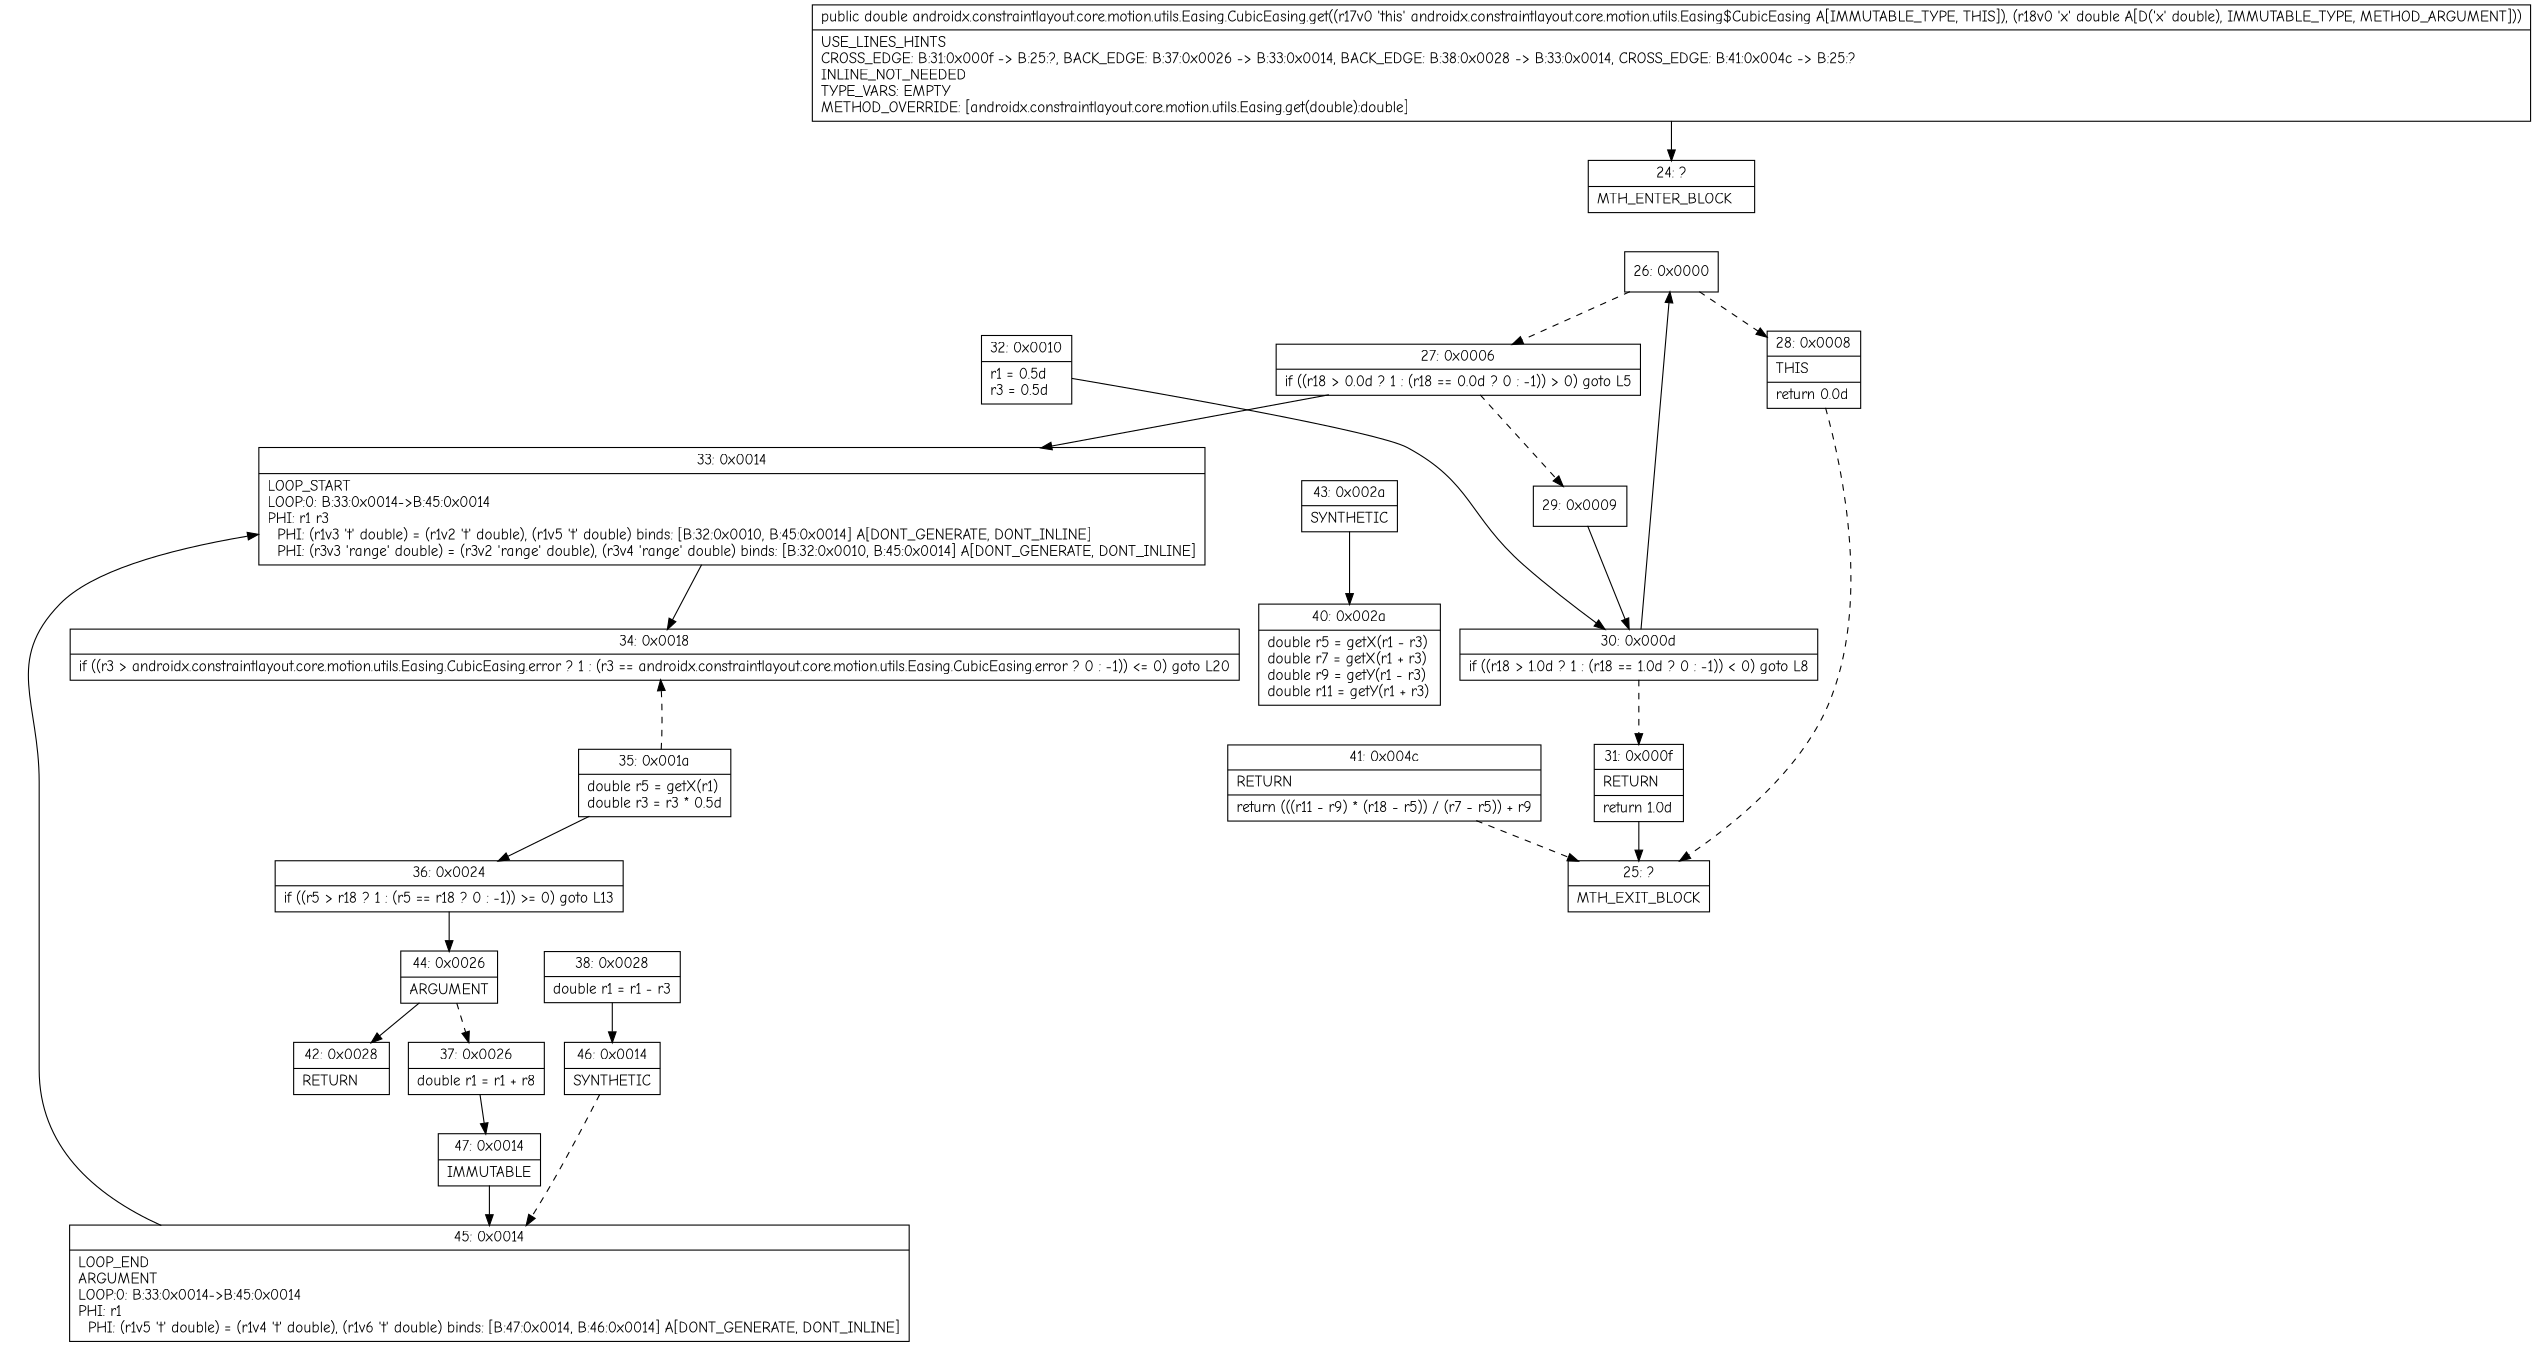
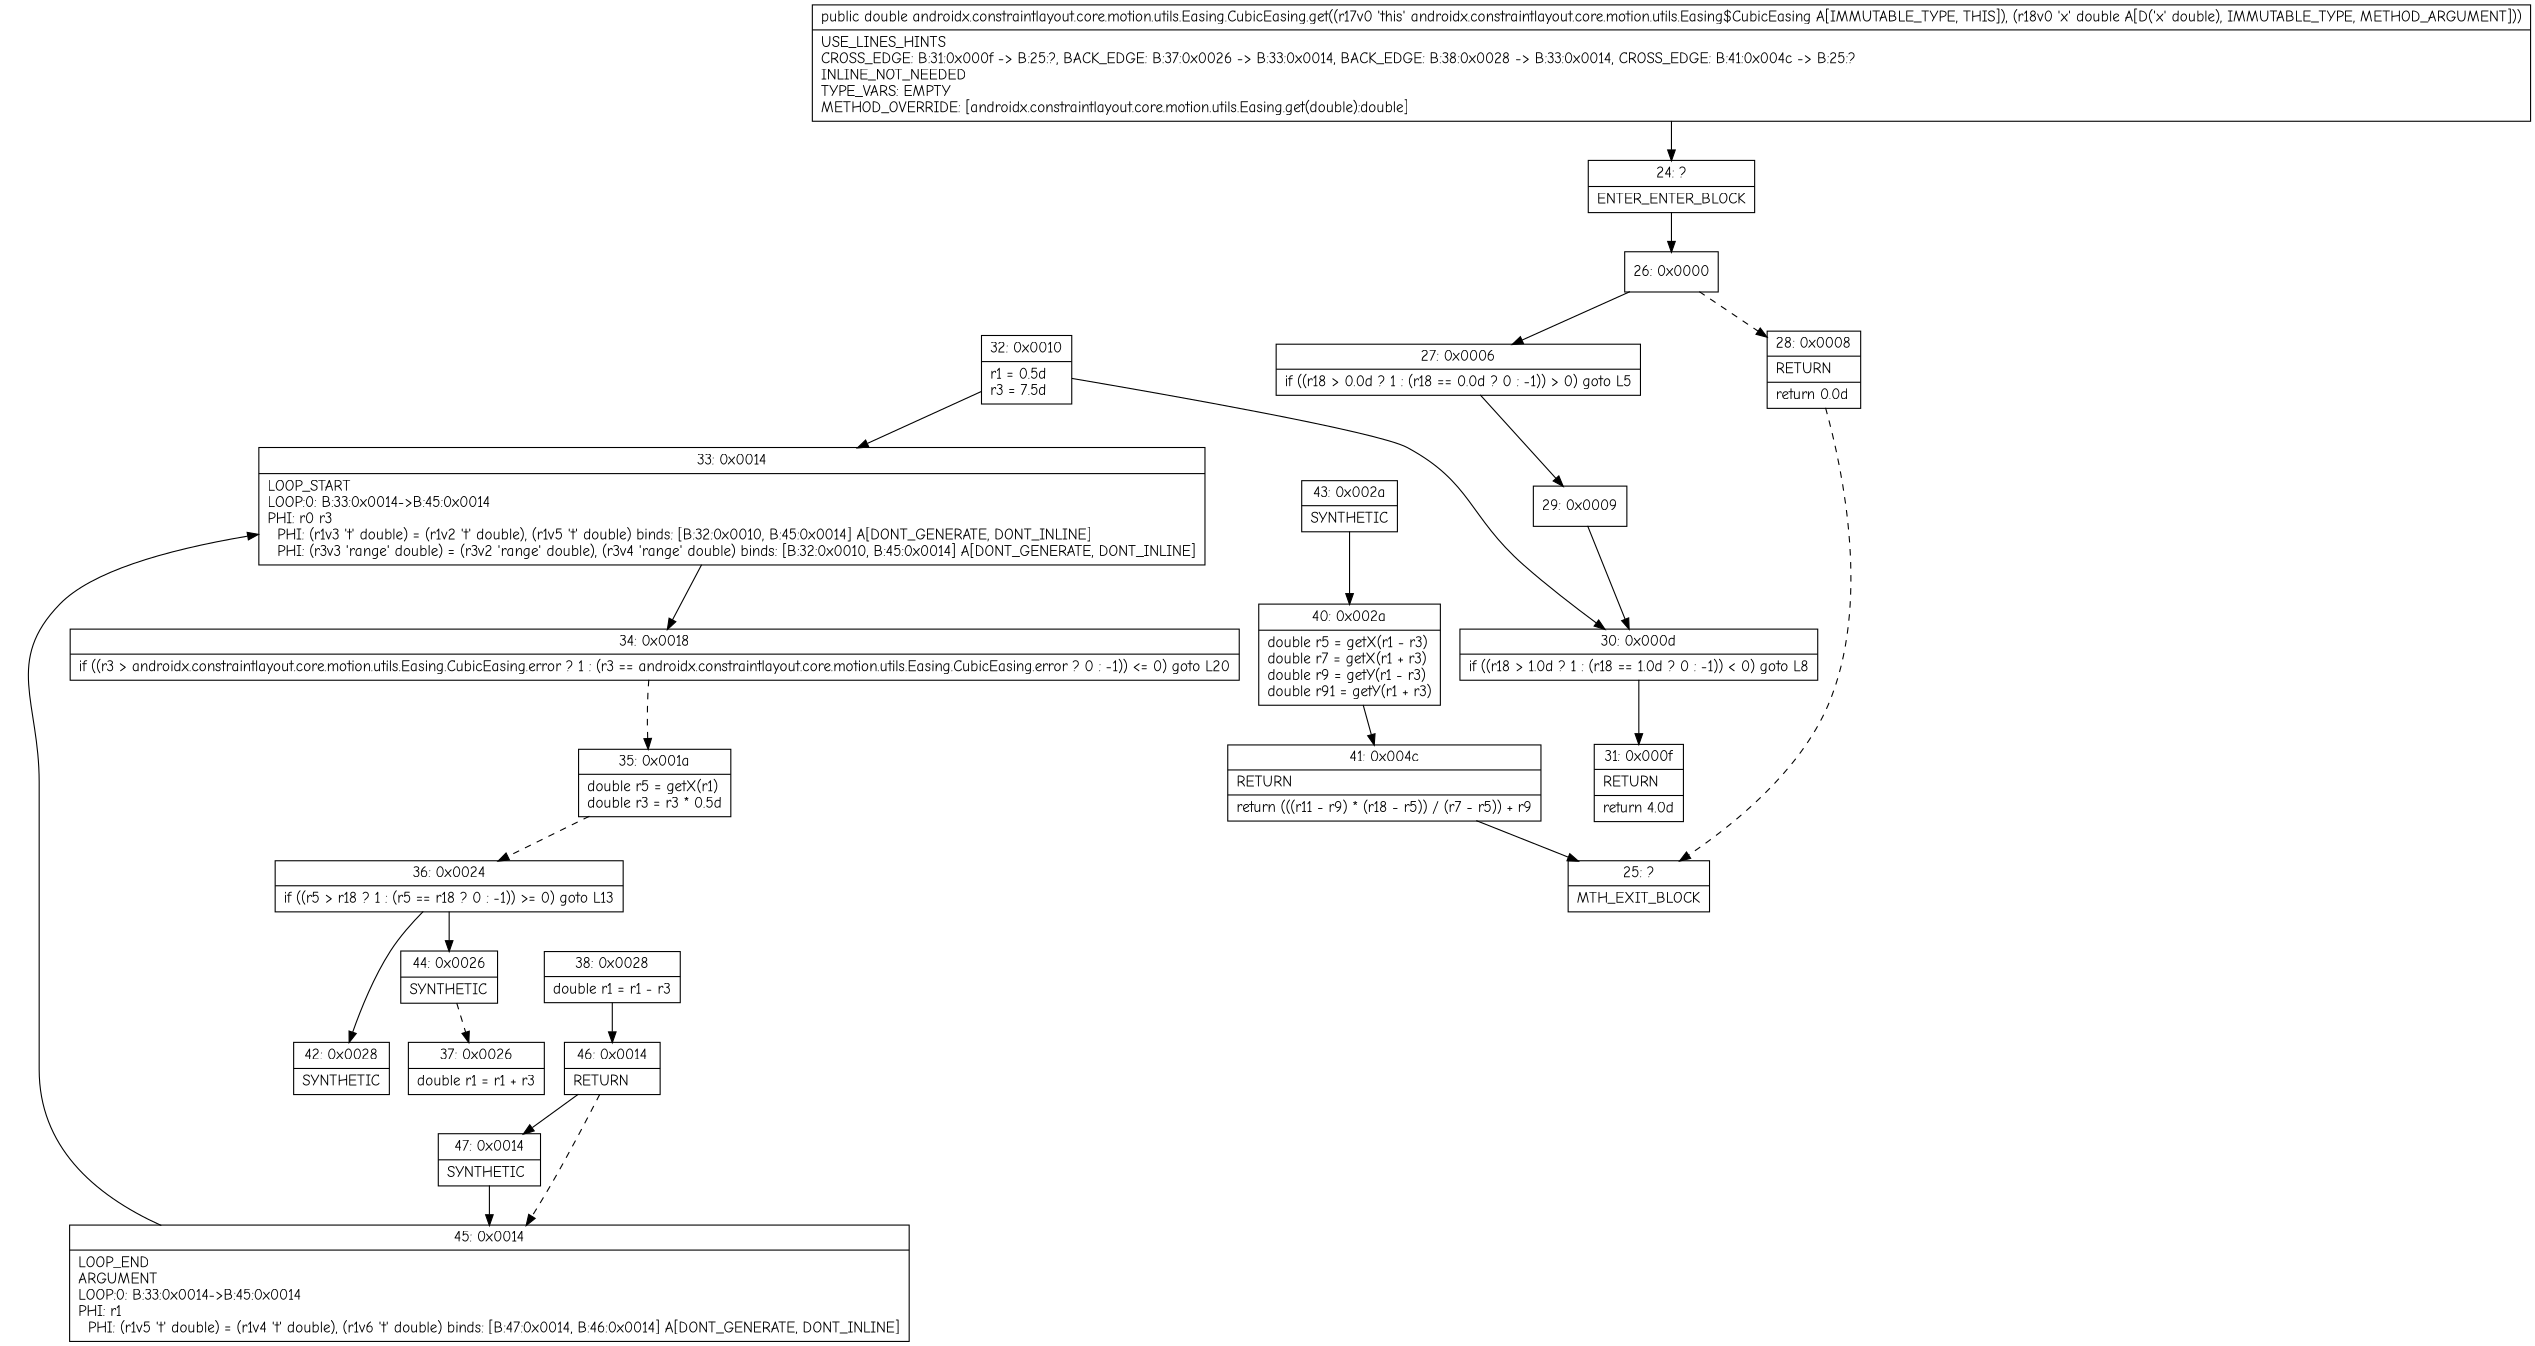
node "24: ?": text "MTH_ENTER_BLOCK" -> "ENTER_ENTER_BLOCK"
edge "26: 0x0000" -> "27: 0x0006": style dashed -> solid
node "28: 0x0008": text "THIS" -> "RETURN"
node "32: 0x0010": text "r3 = 0.5d" -> "r3 = 7.5d"
edge "27: 0x0006" -> "33: 0x0014": now "32: 0x0010" -> "33: 0x0014"
edge "27: 0x0006" -> "29: 0x0009": style dashed -> solid
edge "30: 0x000d" -> "26: 0x0000": now "24: ?" -> "26: 0x0000"
node "33: 0x0014": text "PHI: r1 r3" -> "PHI: r0 r3"
node "40: 0x002a": text "double r11 = getY(r1 + r3)" -> "double r91 = getY(r1 + r3)"
edge "30: 0x000d" -> "31: 0x000f": style dashed -> solid
edge "35: 0x001a" -> "34: 0x0018": reversed
edge "40: 0x002a" -> "41: 0x004c": added
node "31: 0x000f": text "return 1.0d" -> "return 4.0d"
edge "35: 0x001a" -> "36: 0x0024": style solid -> dashed
edge "31: 0x000f" -> "25: ?": removed
edge "41: 0x004c" -> "25: ?": style dashed -> solid
node "44: 0x0026": text "ARGUMENT" -> "SYNTHETIC"
edge "44: 0x0026" -> "42: 0x0028": now "36: 0x0024" -> "42: 0x0028"
node "42: 0x0028": text "RETURN" -> "SYNTHETIC"
node "37: 0x0026": text "double r1 = r1 + r8" -> "double r1 = r1 + r3"
node "46: 0x0014": text "SYNTHETIC" -> "RETURN"
edge "37: 0x0026" -> "47: 0x0014": now "46: 0x0014" -> "47: 0x0014"
node "47: 0x0014": text "IMMUTABLE" -> "SYNTHETIC"
